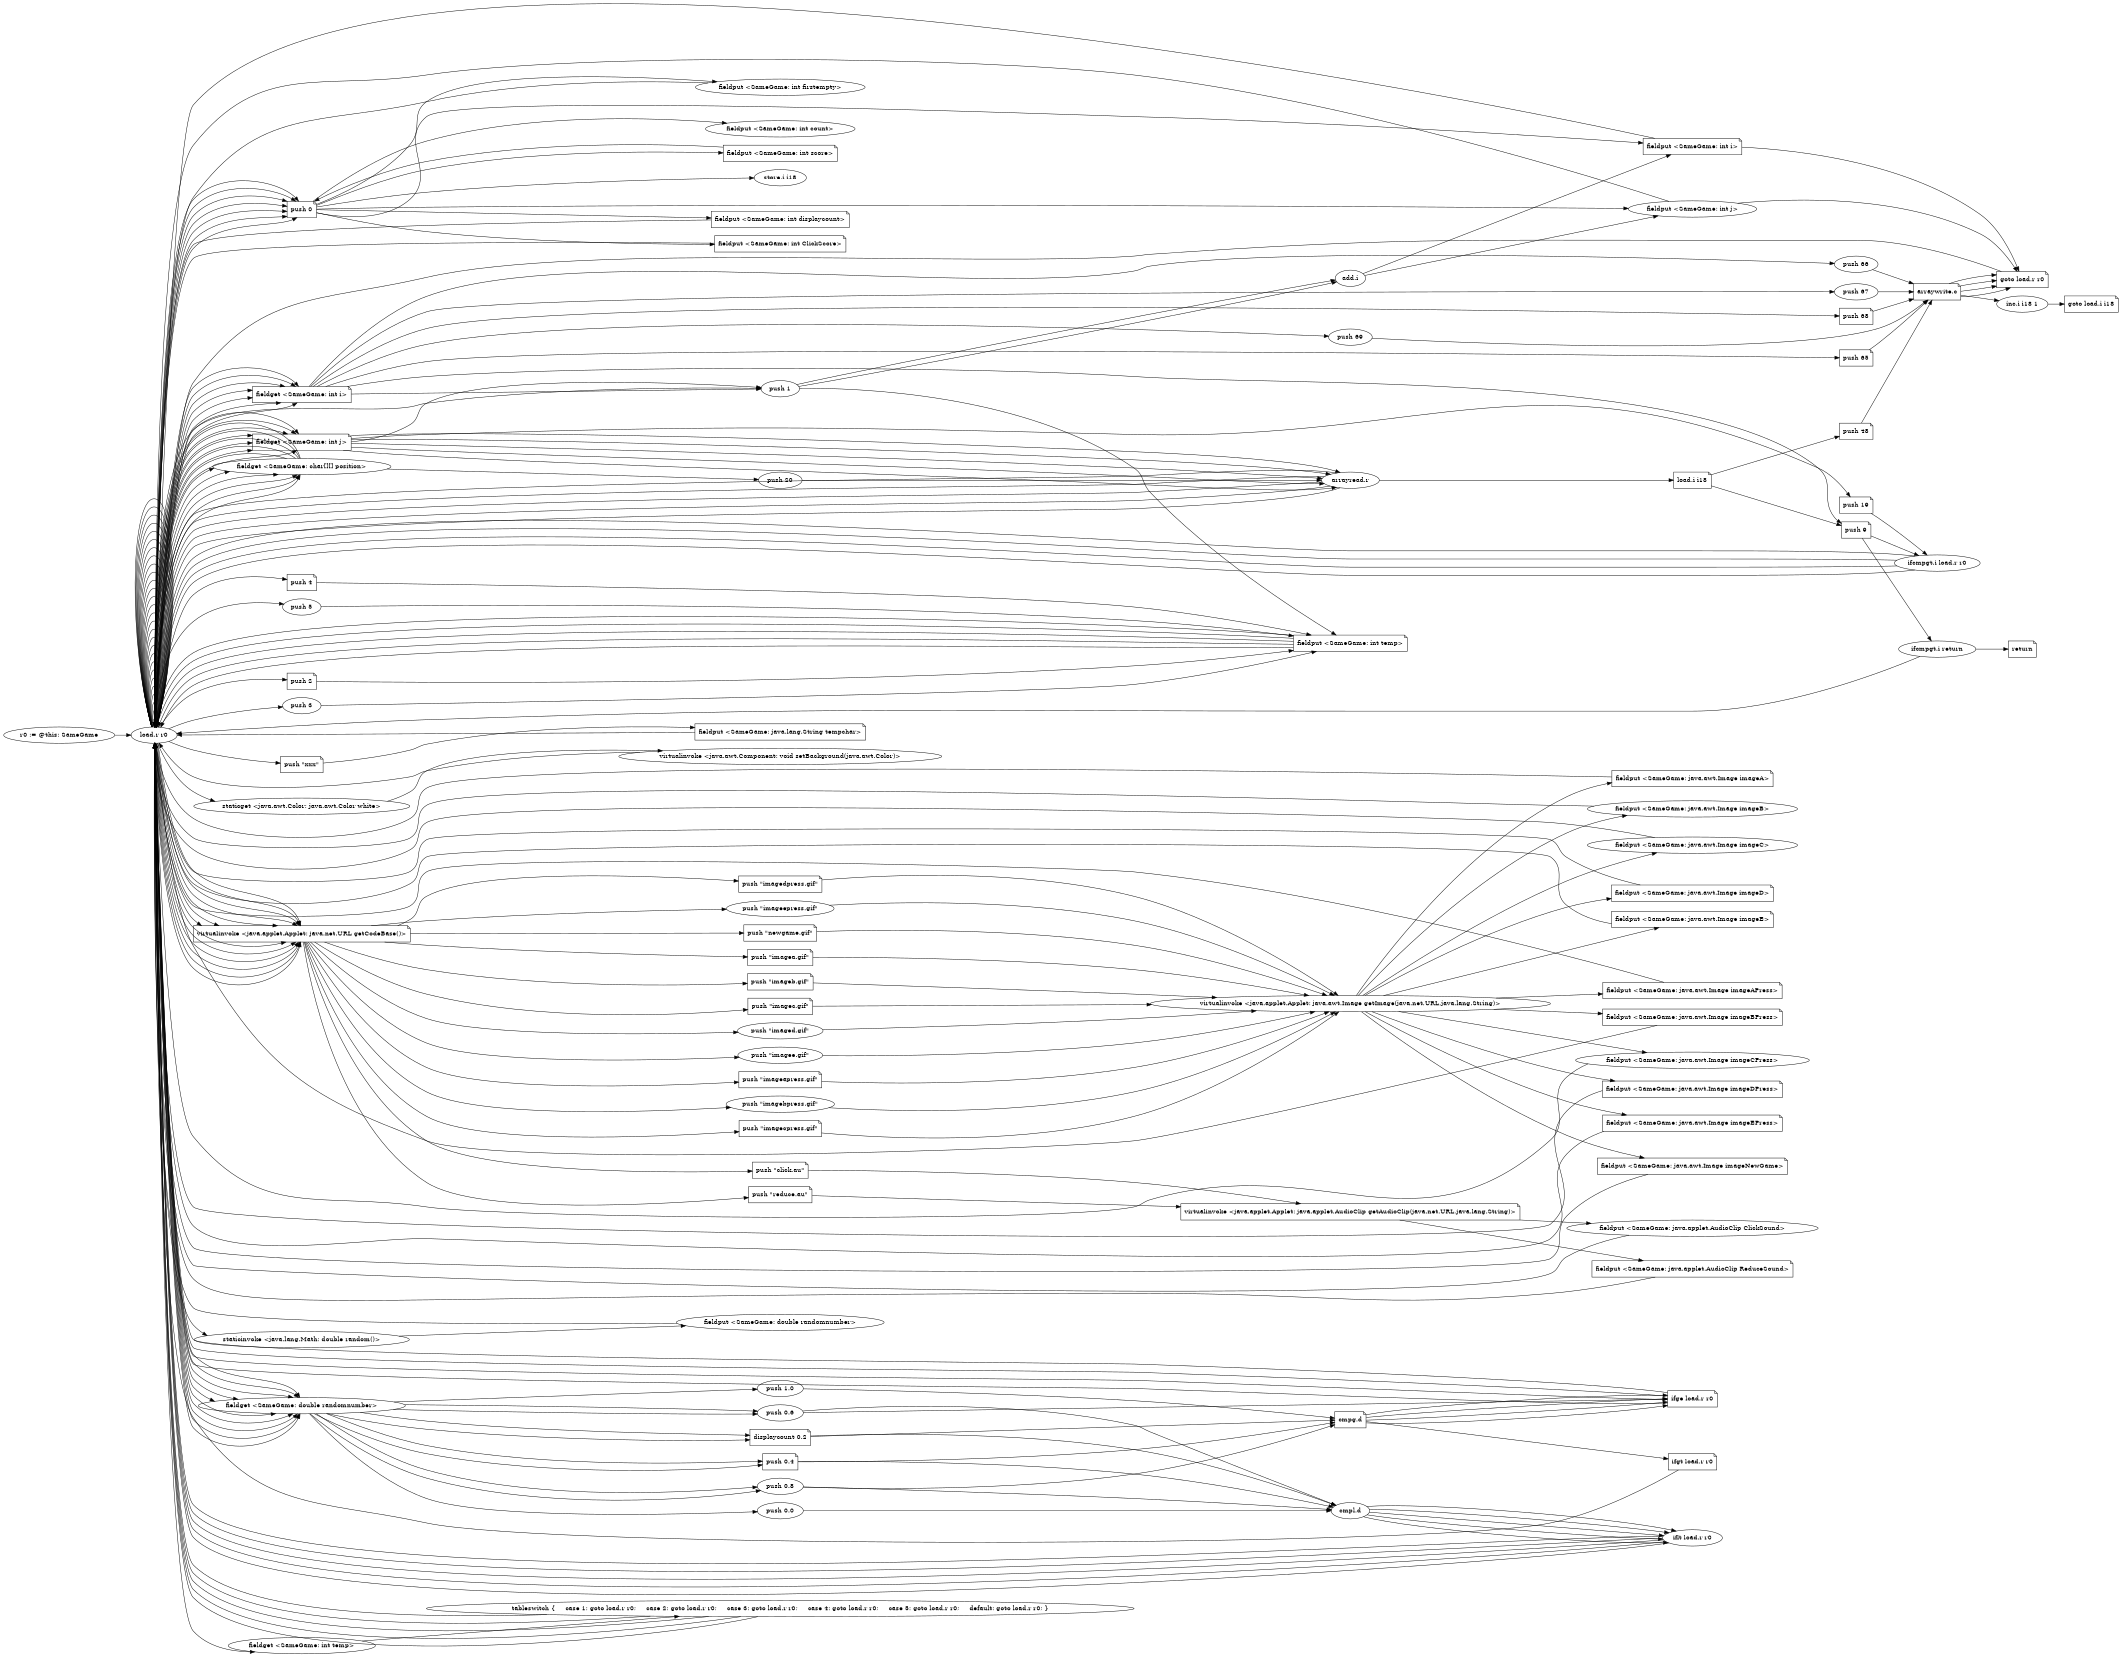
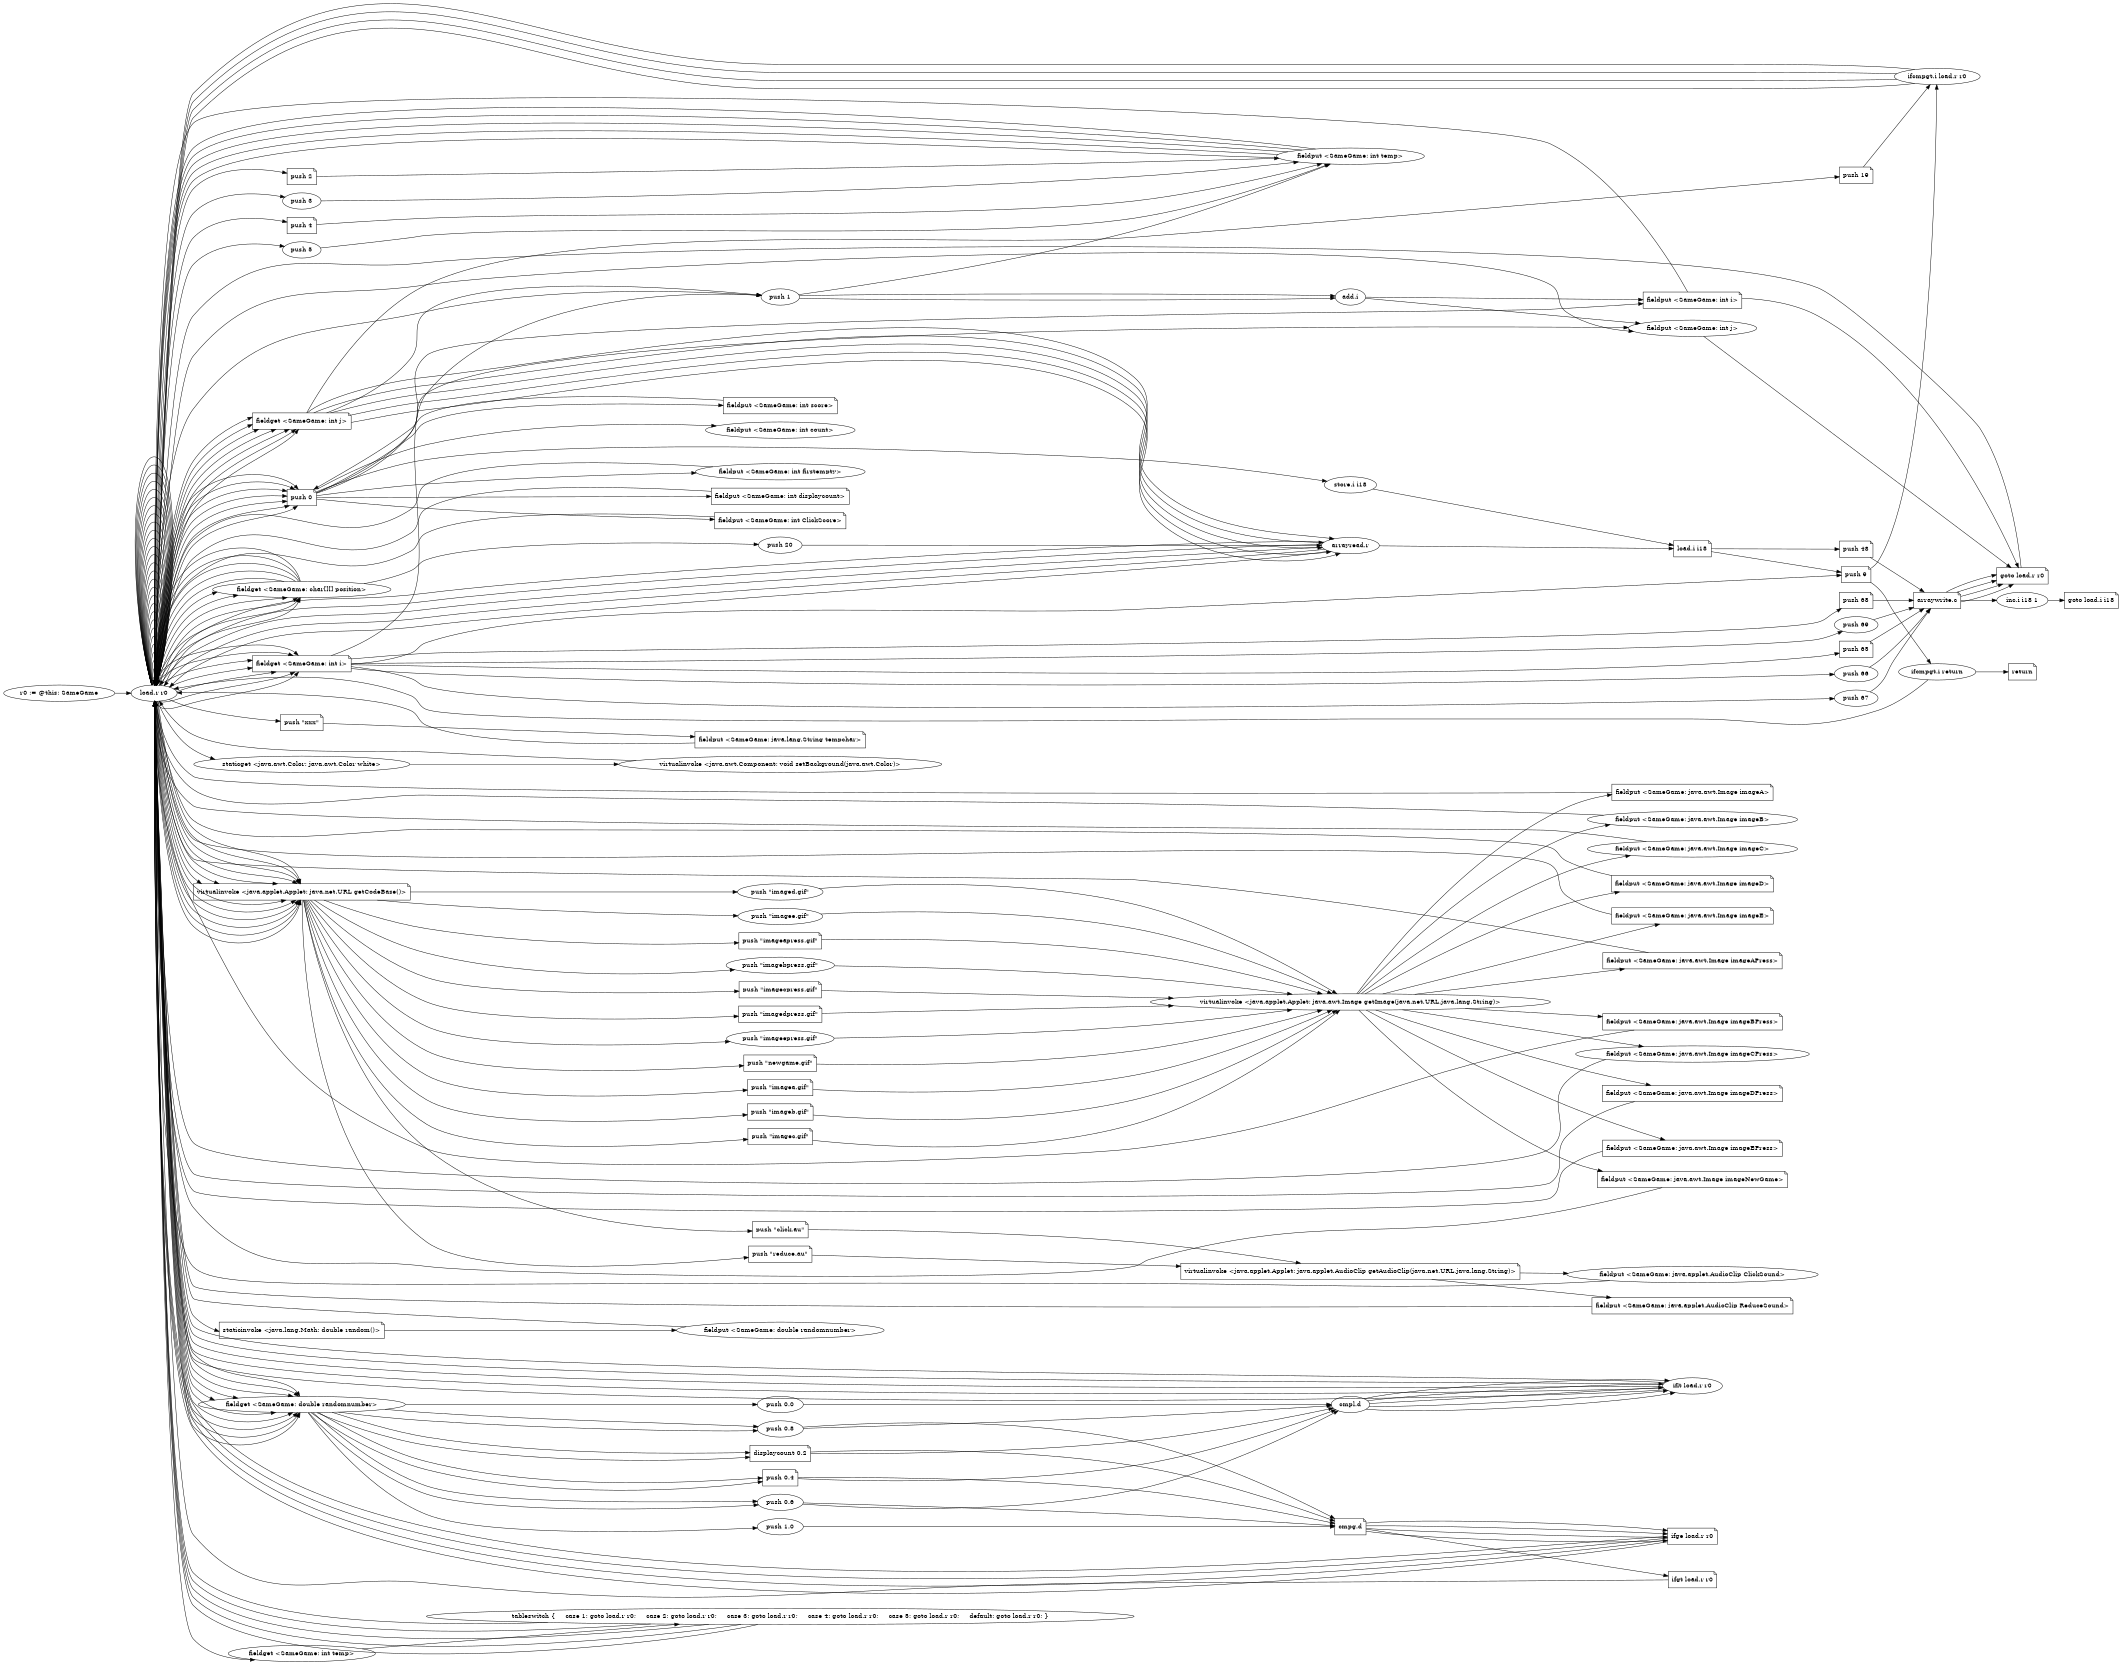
edge "fieldput <SameGame: int j>" -> "load.r r0": reversed
edge "store.i i18" -> "load.i i18": added
node "fieldput <SameGame: int temp>": shape note -> ellipse
node "staticinvoke <java.lang.Math: double random()>": shape ellipse -> note
edge "push 0.6" -> "ifge load.r r0": now "push 0.6" -> "cmpg.d"
